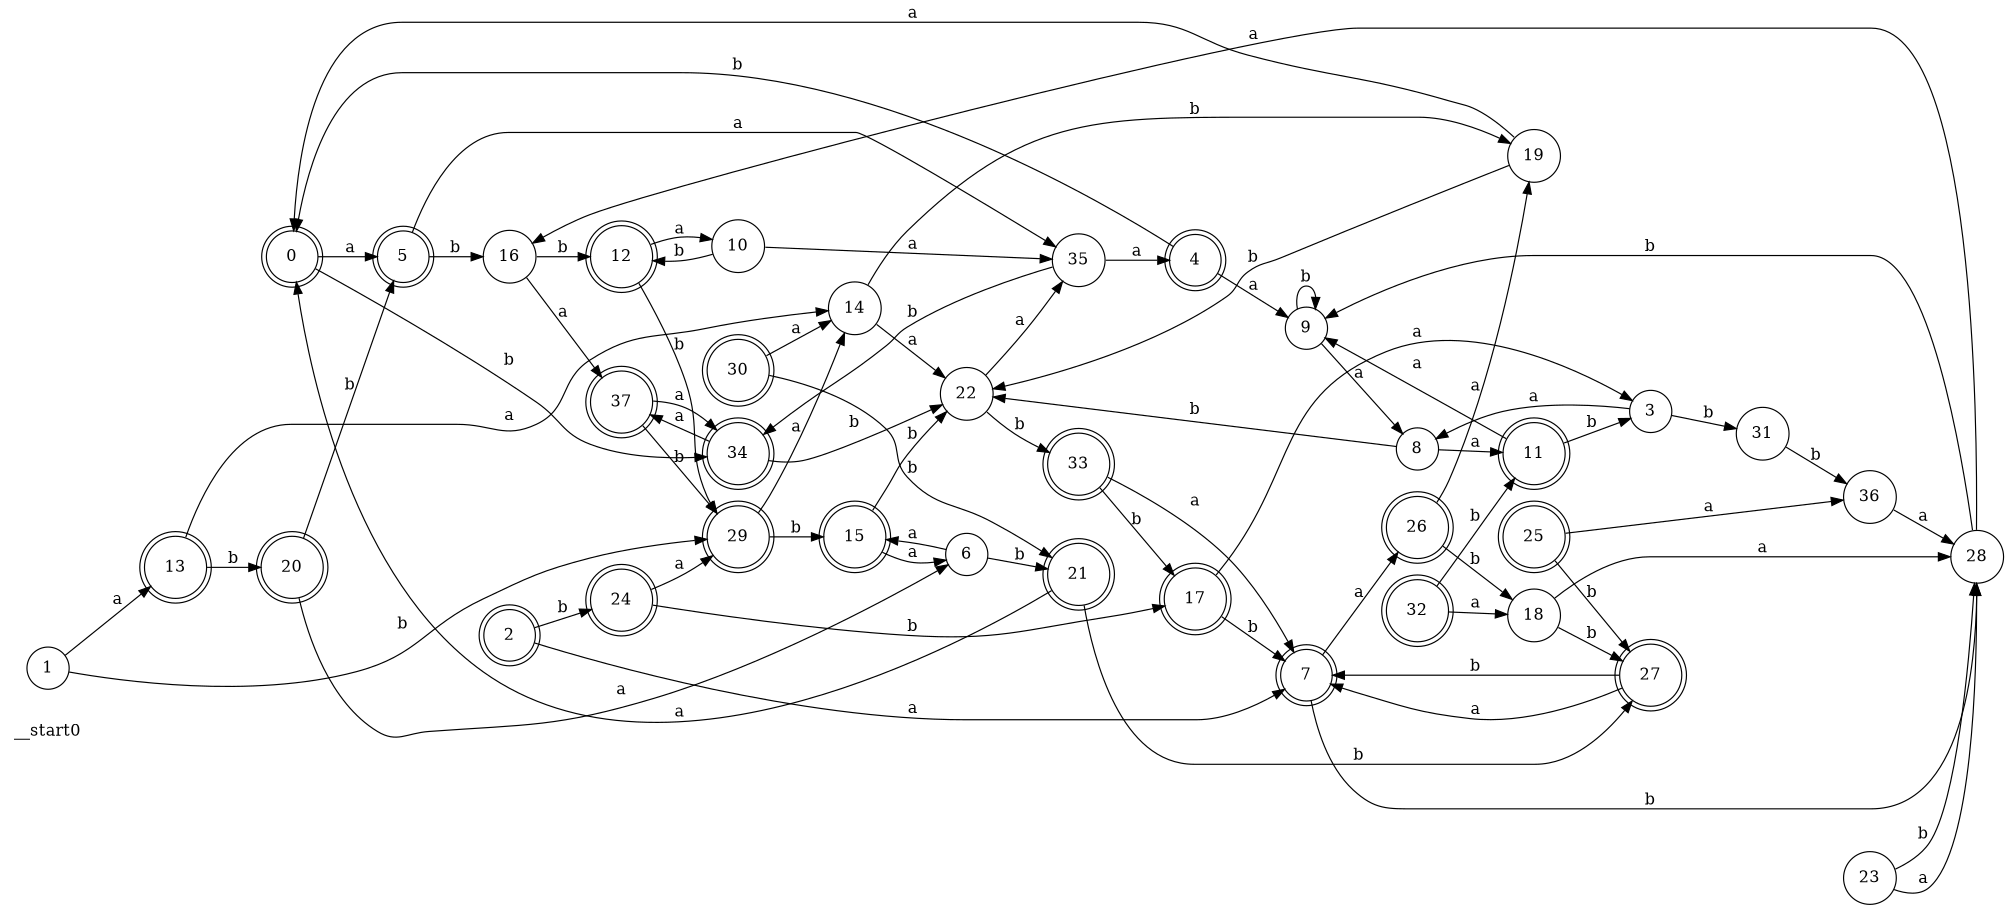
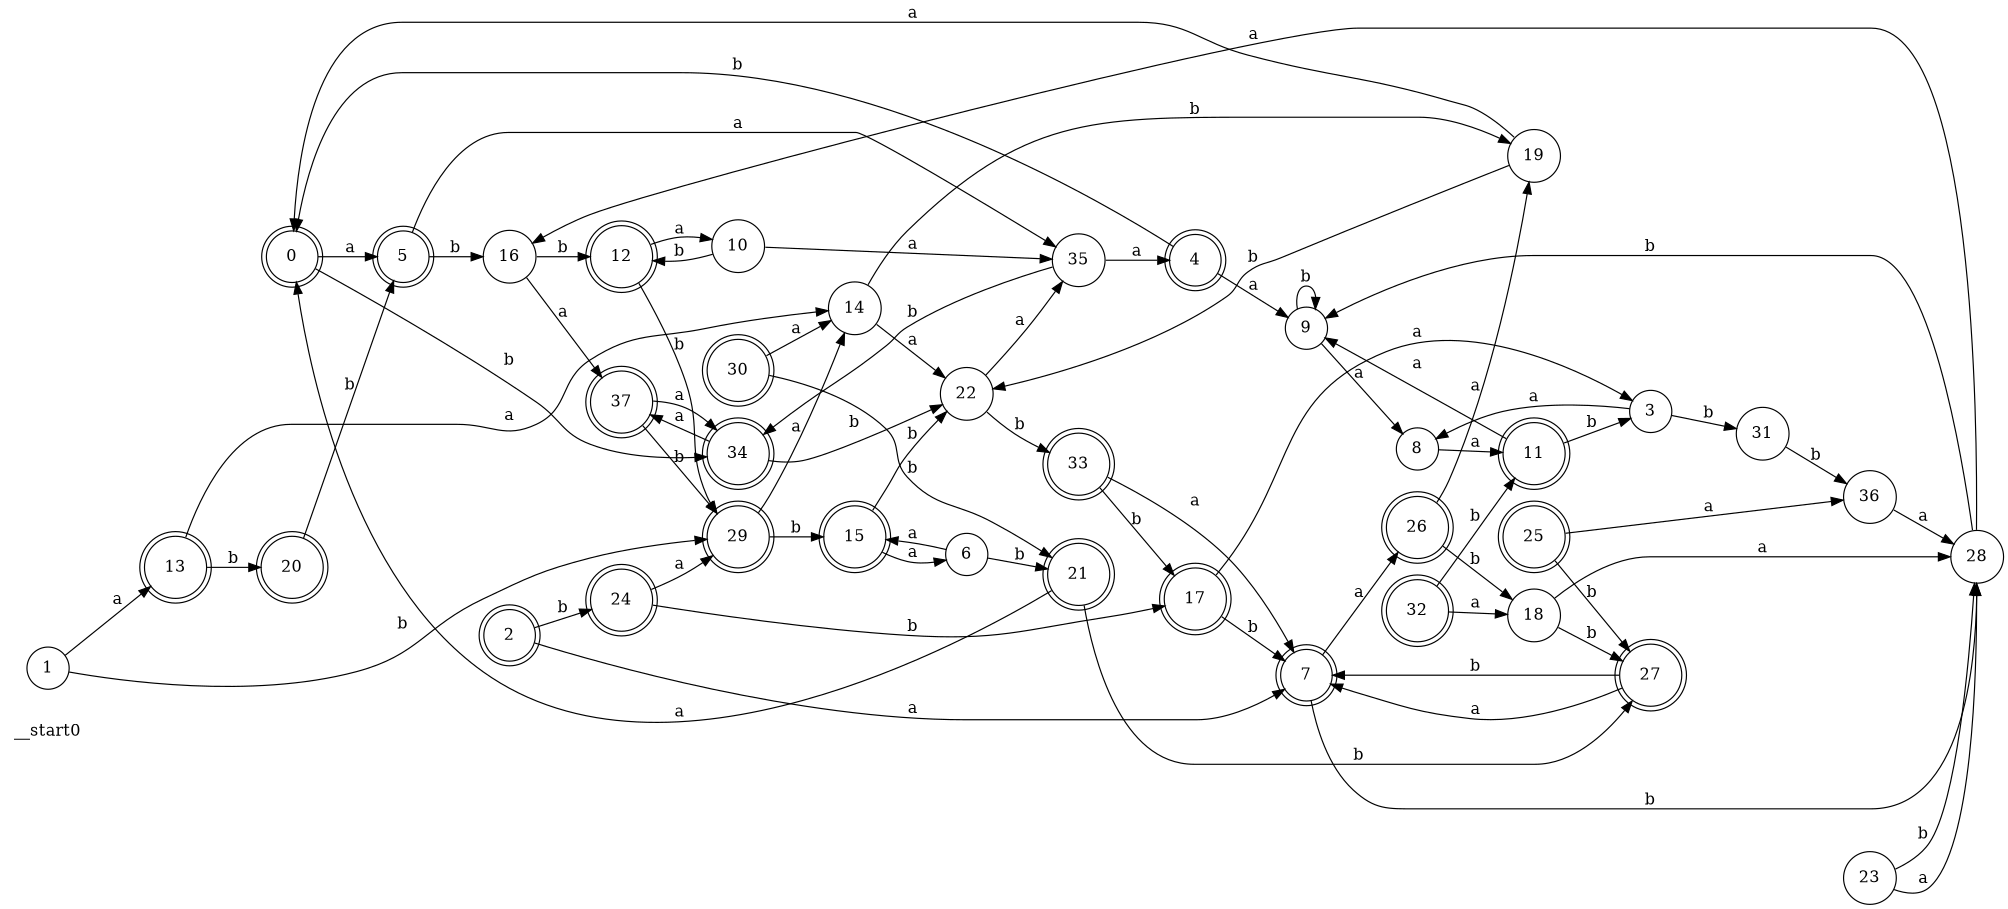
edge "8" -> "22": removed, label "b"
edge "20" -> "6": removed, label "a"
